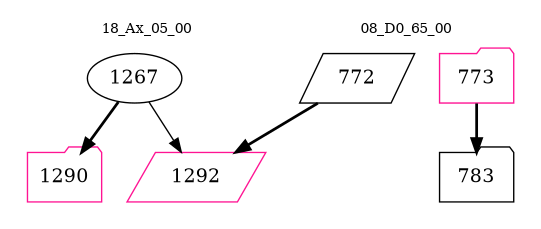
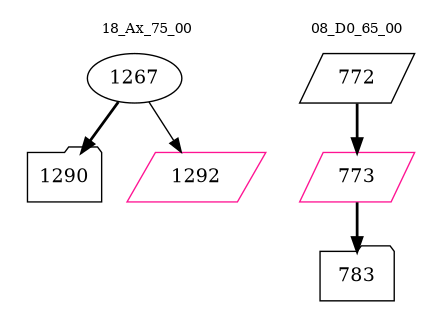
cluster "18_Ax_05_00": label "18_Ax_05_00" -> "18_Ax_75_00"
node "773": shape folder -> parallelogram
edge "772" -> "1292": now "772" -> "773"
node "1290": color deeppink -> black
